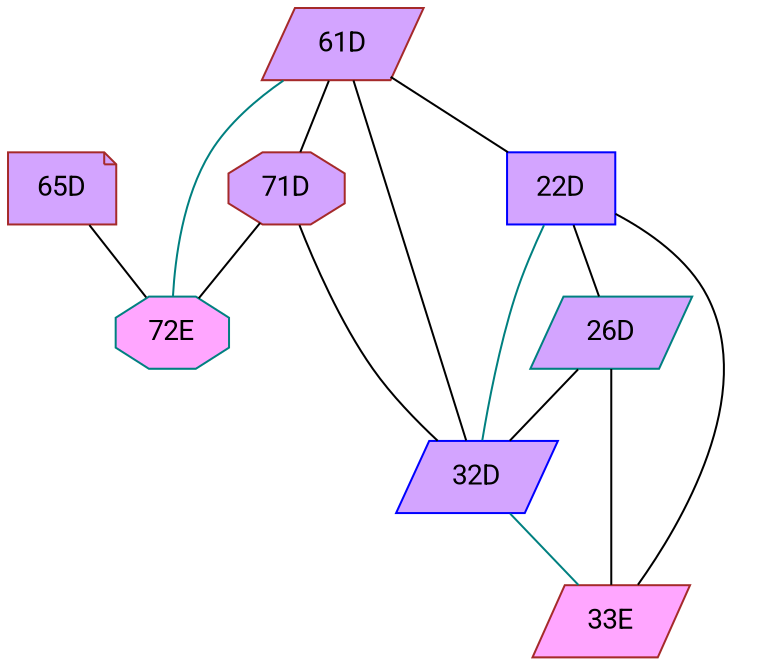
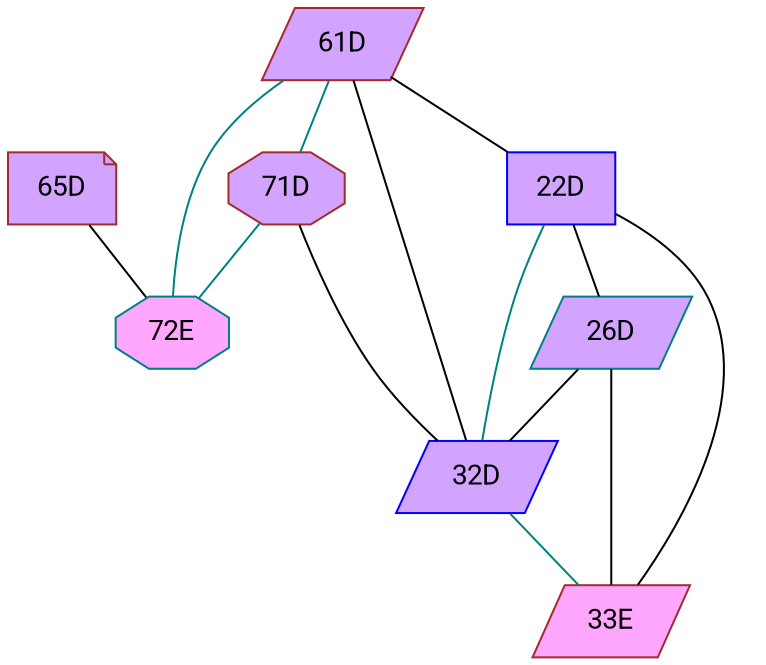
edge "61D" -- "71D": color black -> teal
edge "71D" -- "72E": color black -> teal
